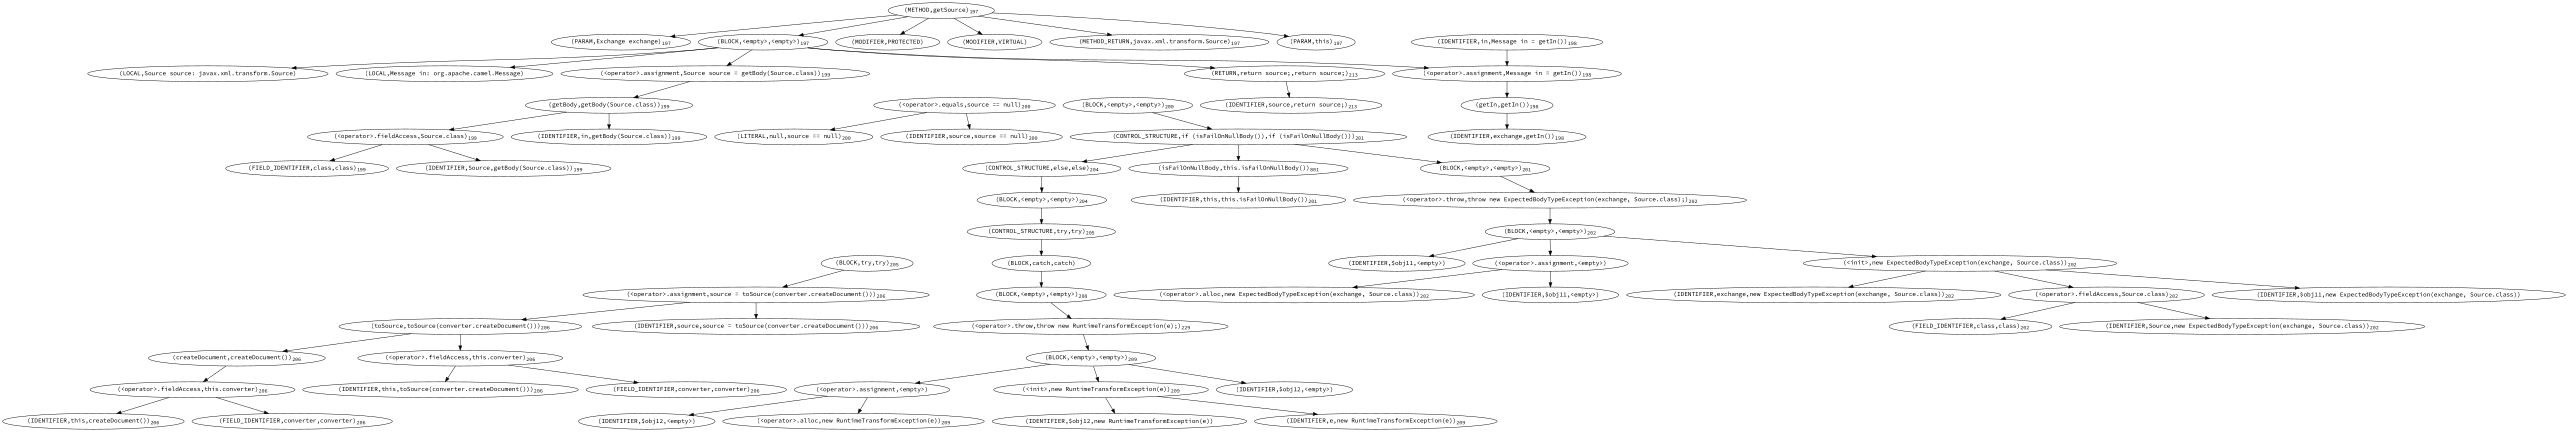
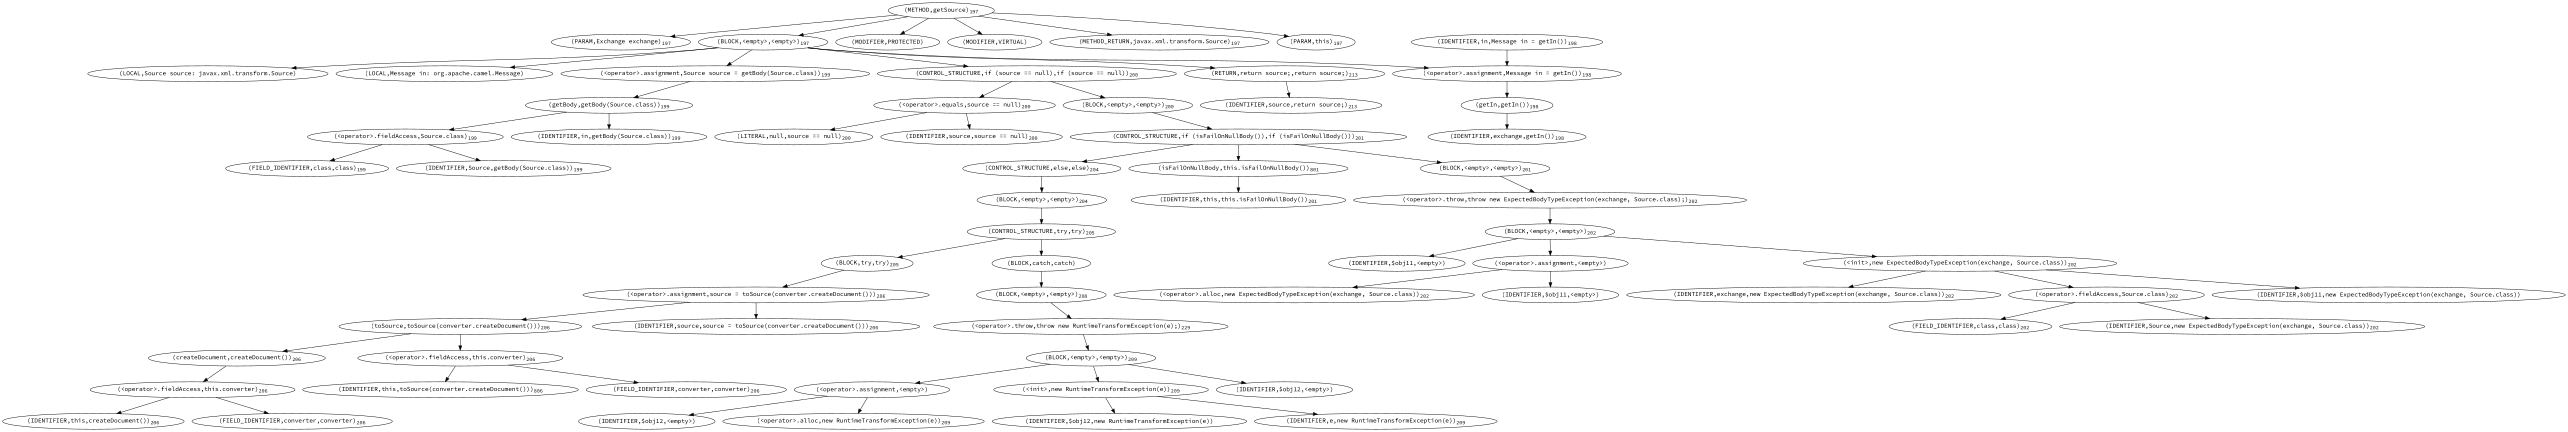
node "(CONTROL_STRUCTURE,if (source == null),if (source == null))": added
edge "(CONTROL_STRUCTURE,try,try)" -> "(BLOCK,try,try)": added
node "(IDENTIFIER,this,toSource(converter.createDocument()))": text "206" -> "806"
